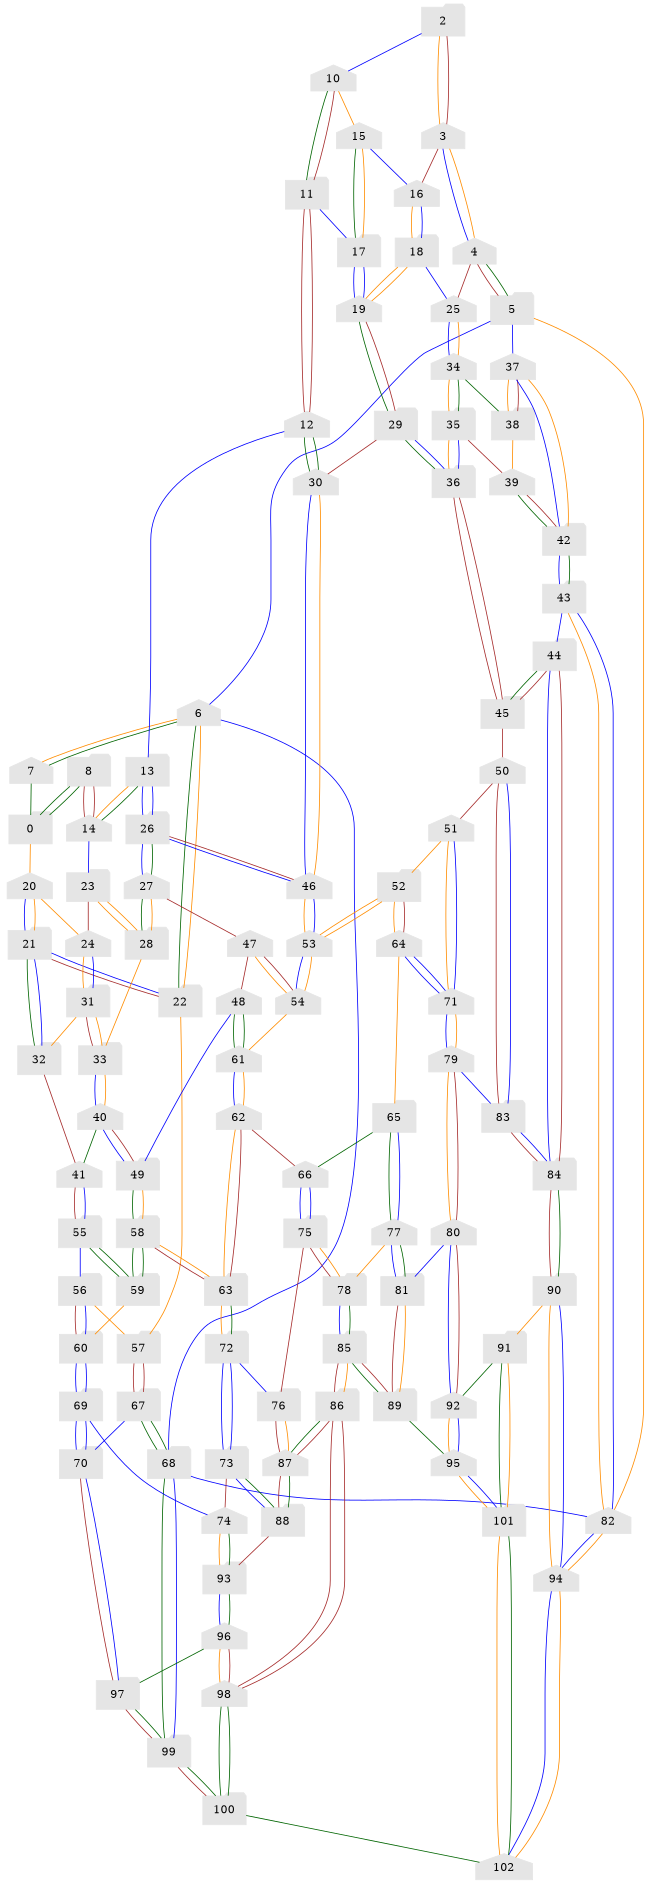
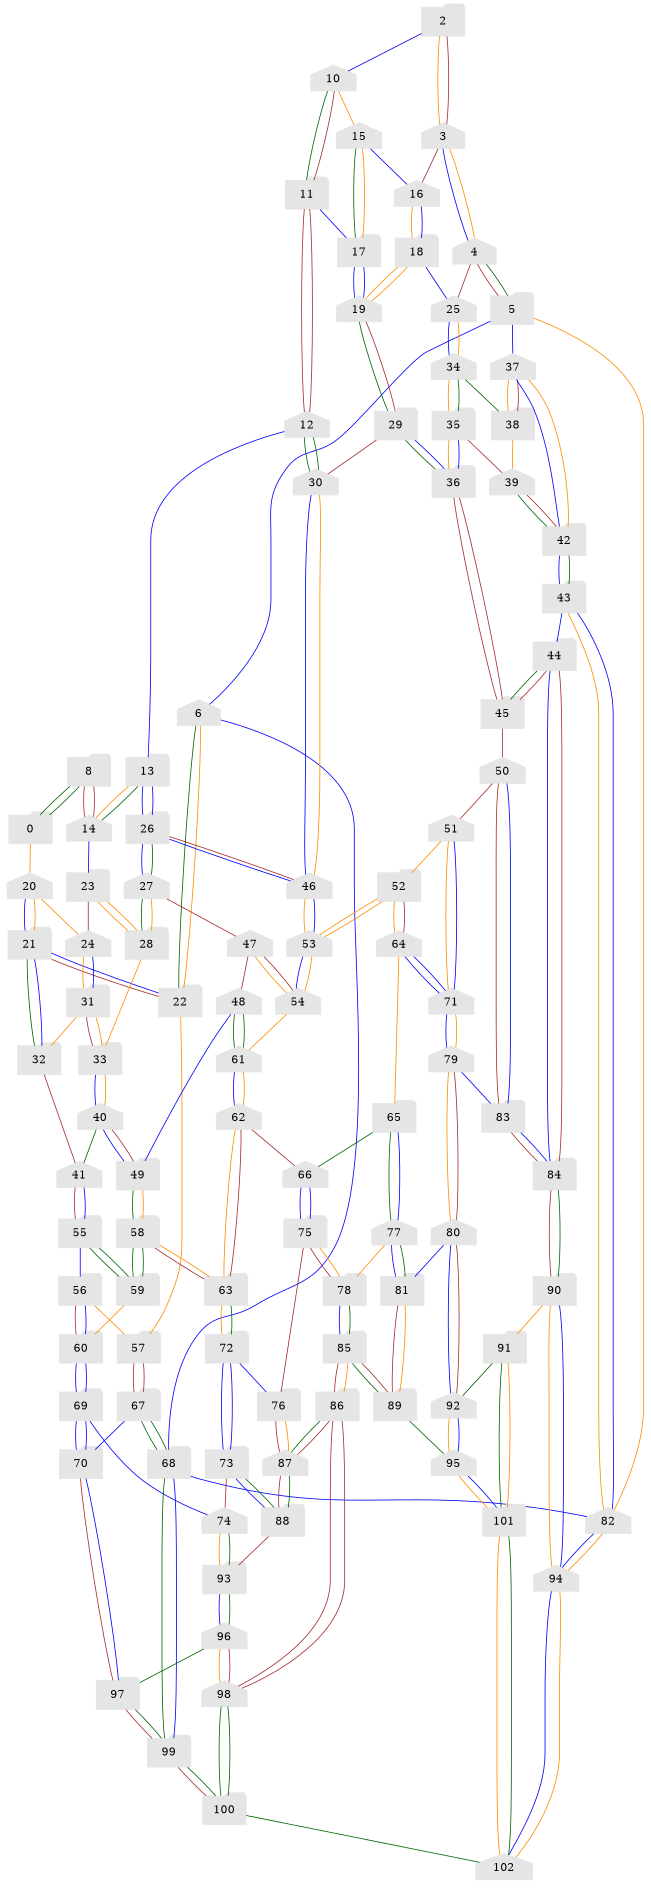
node "7": removed
